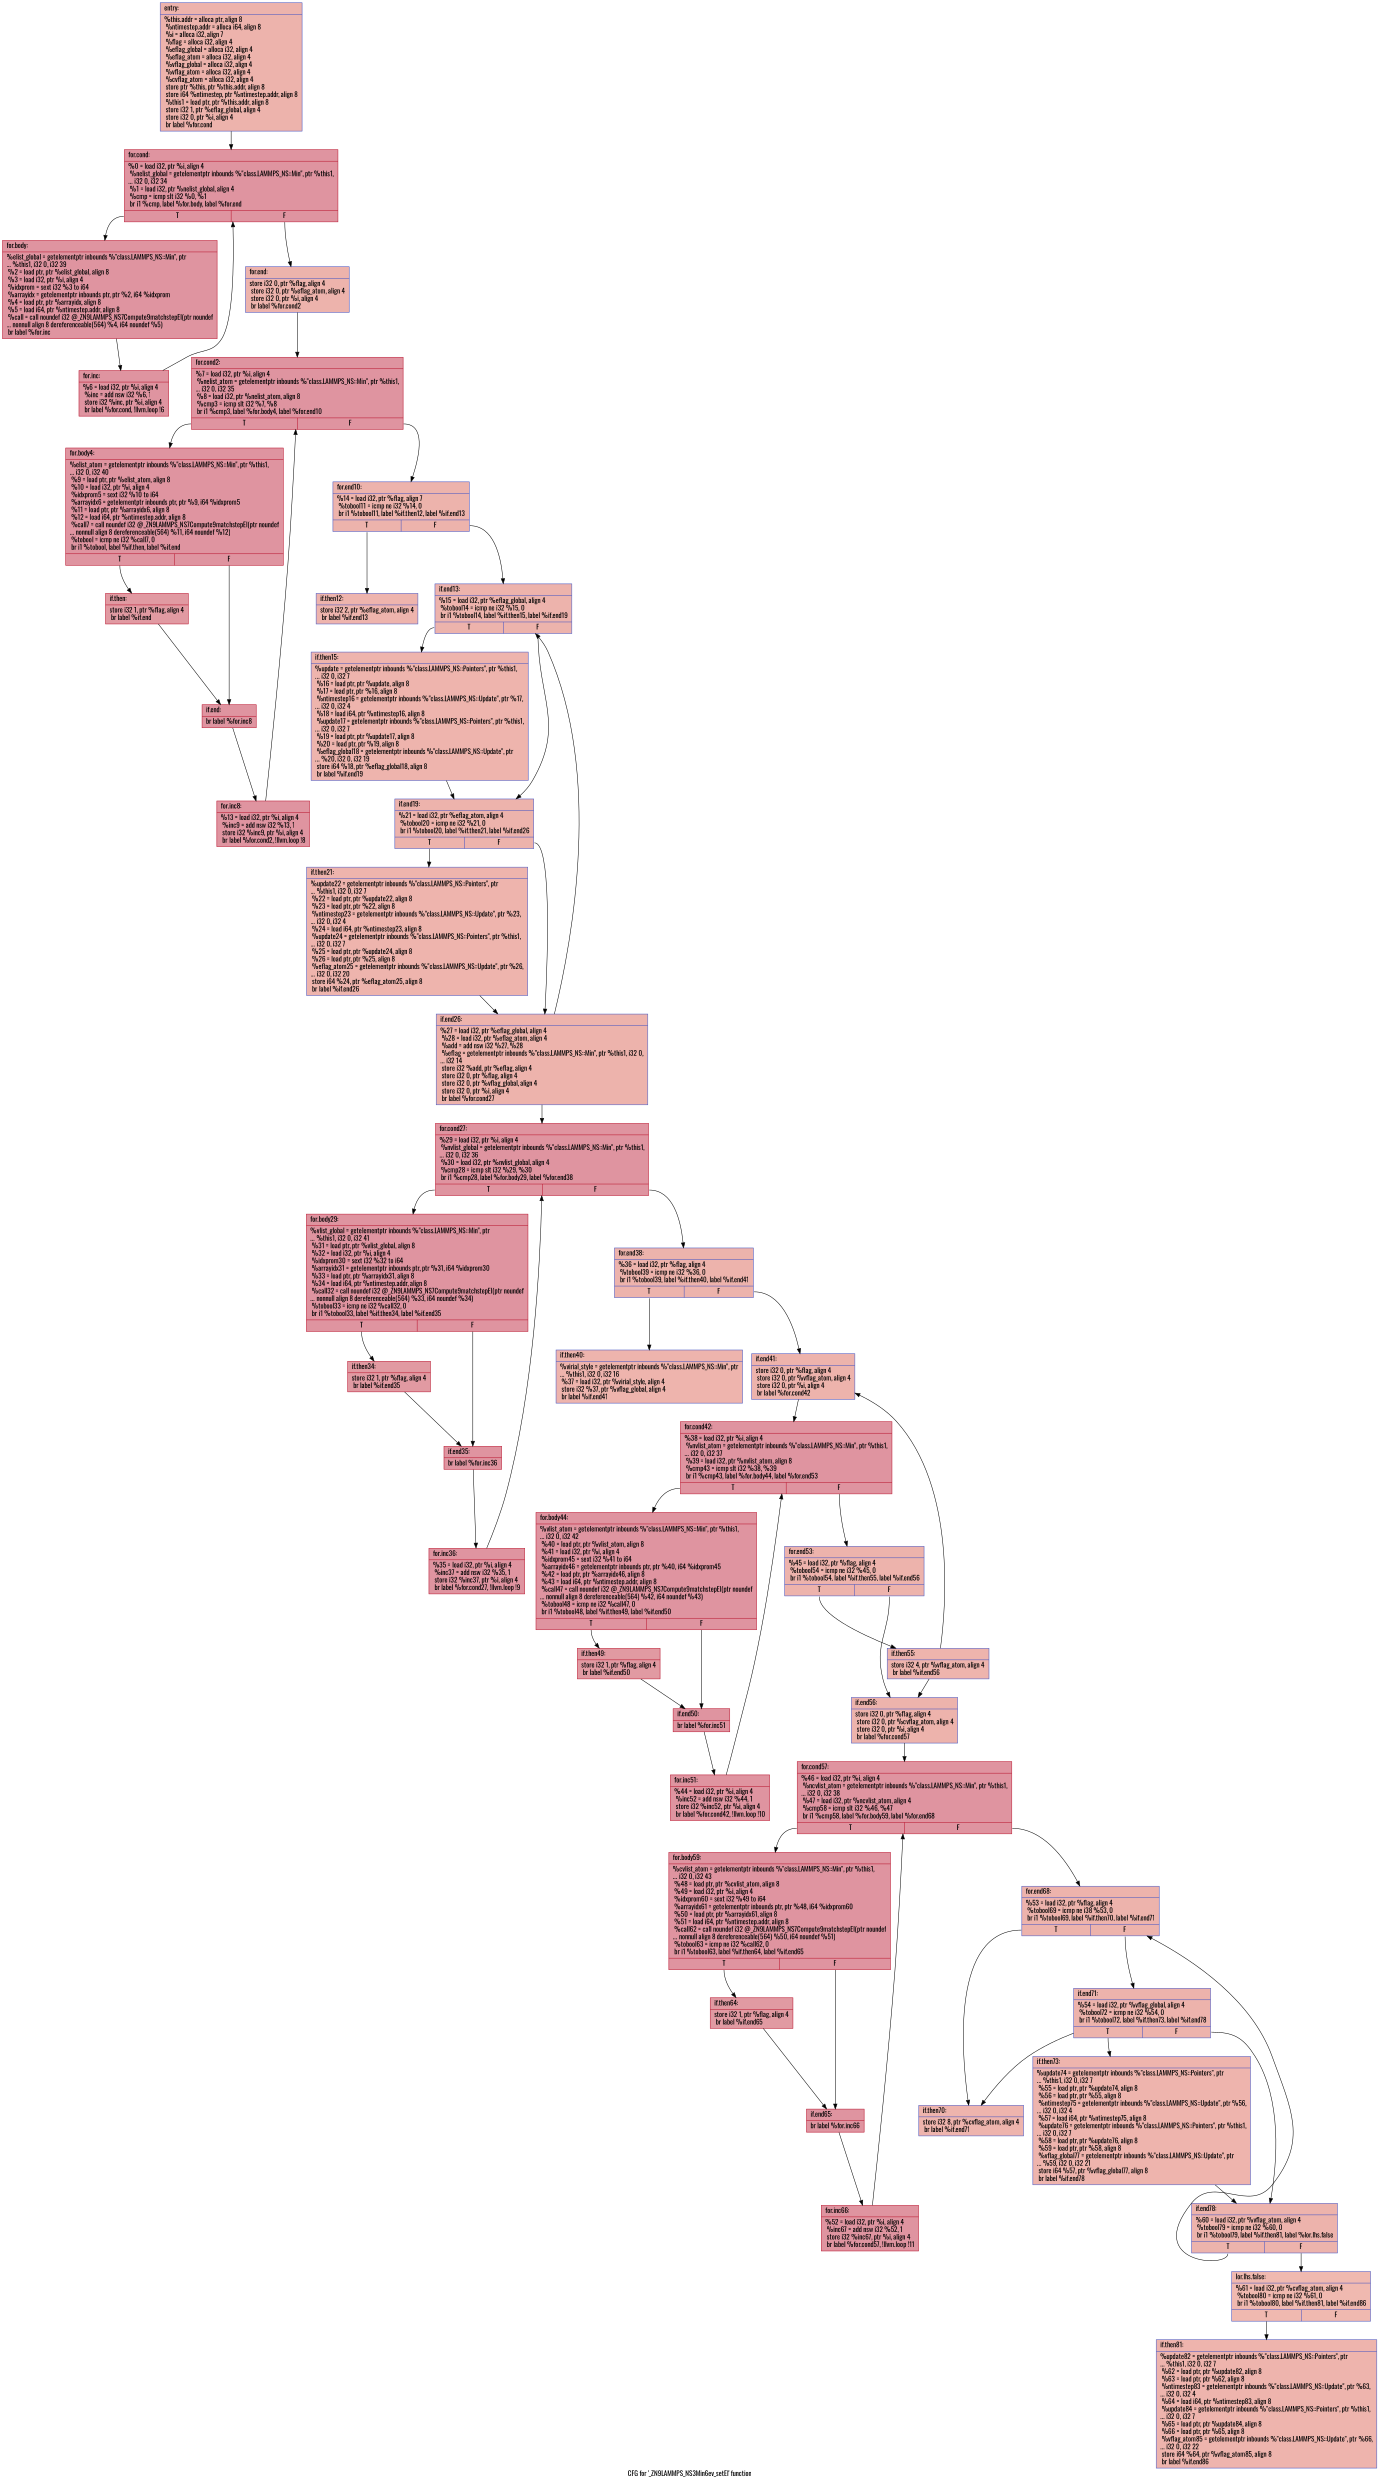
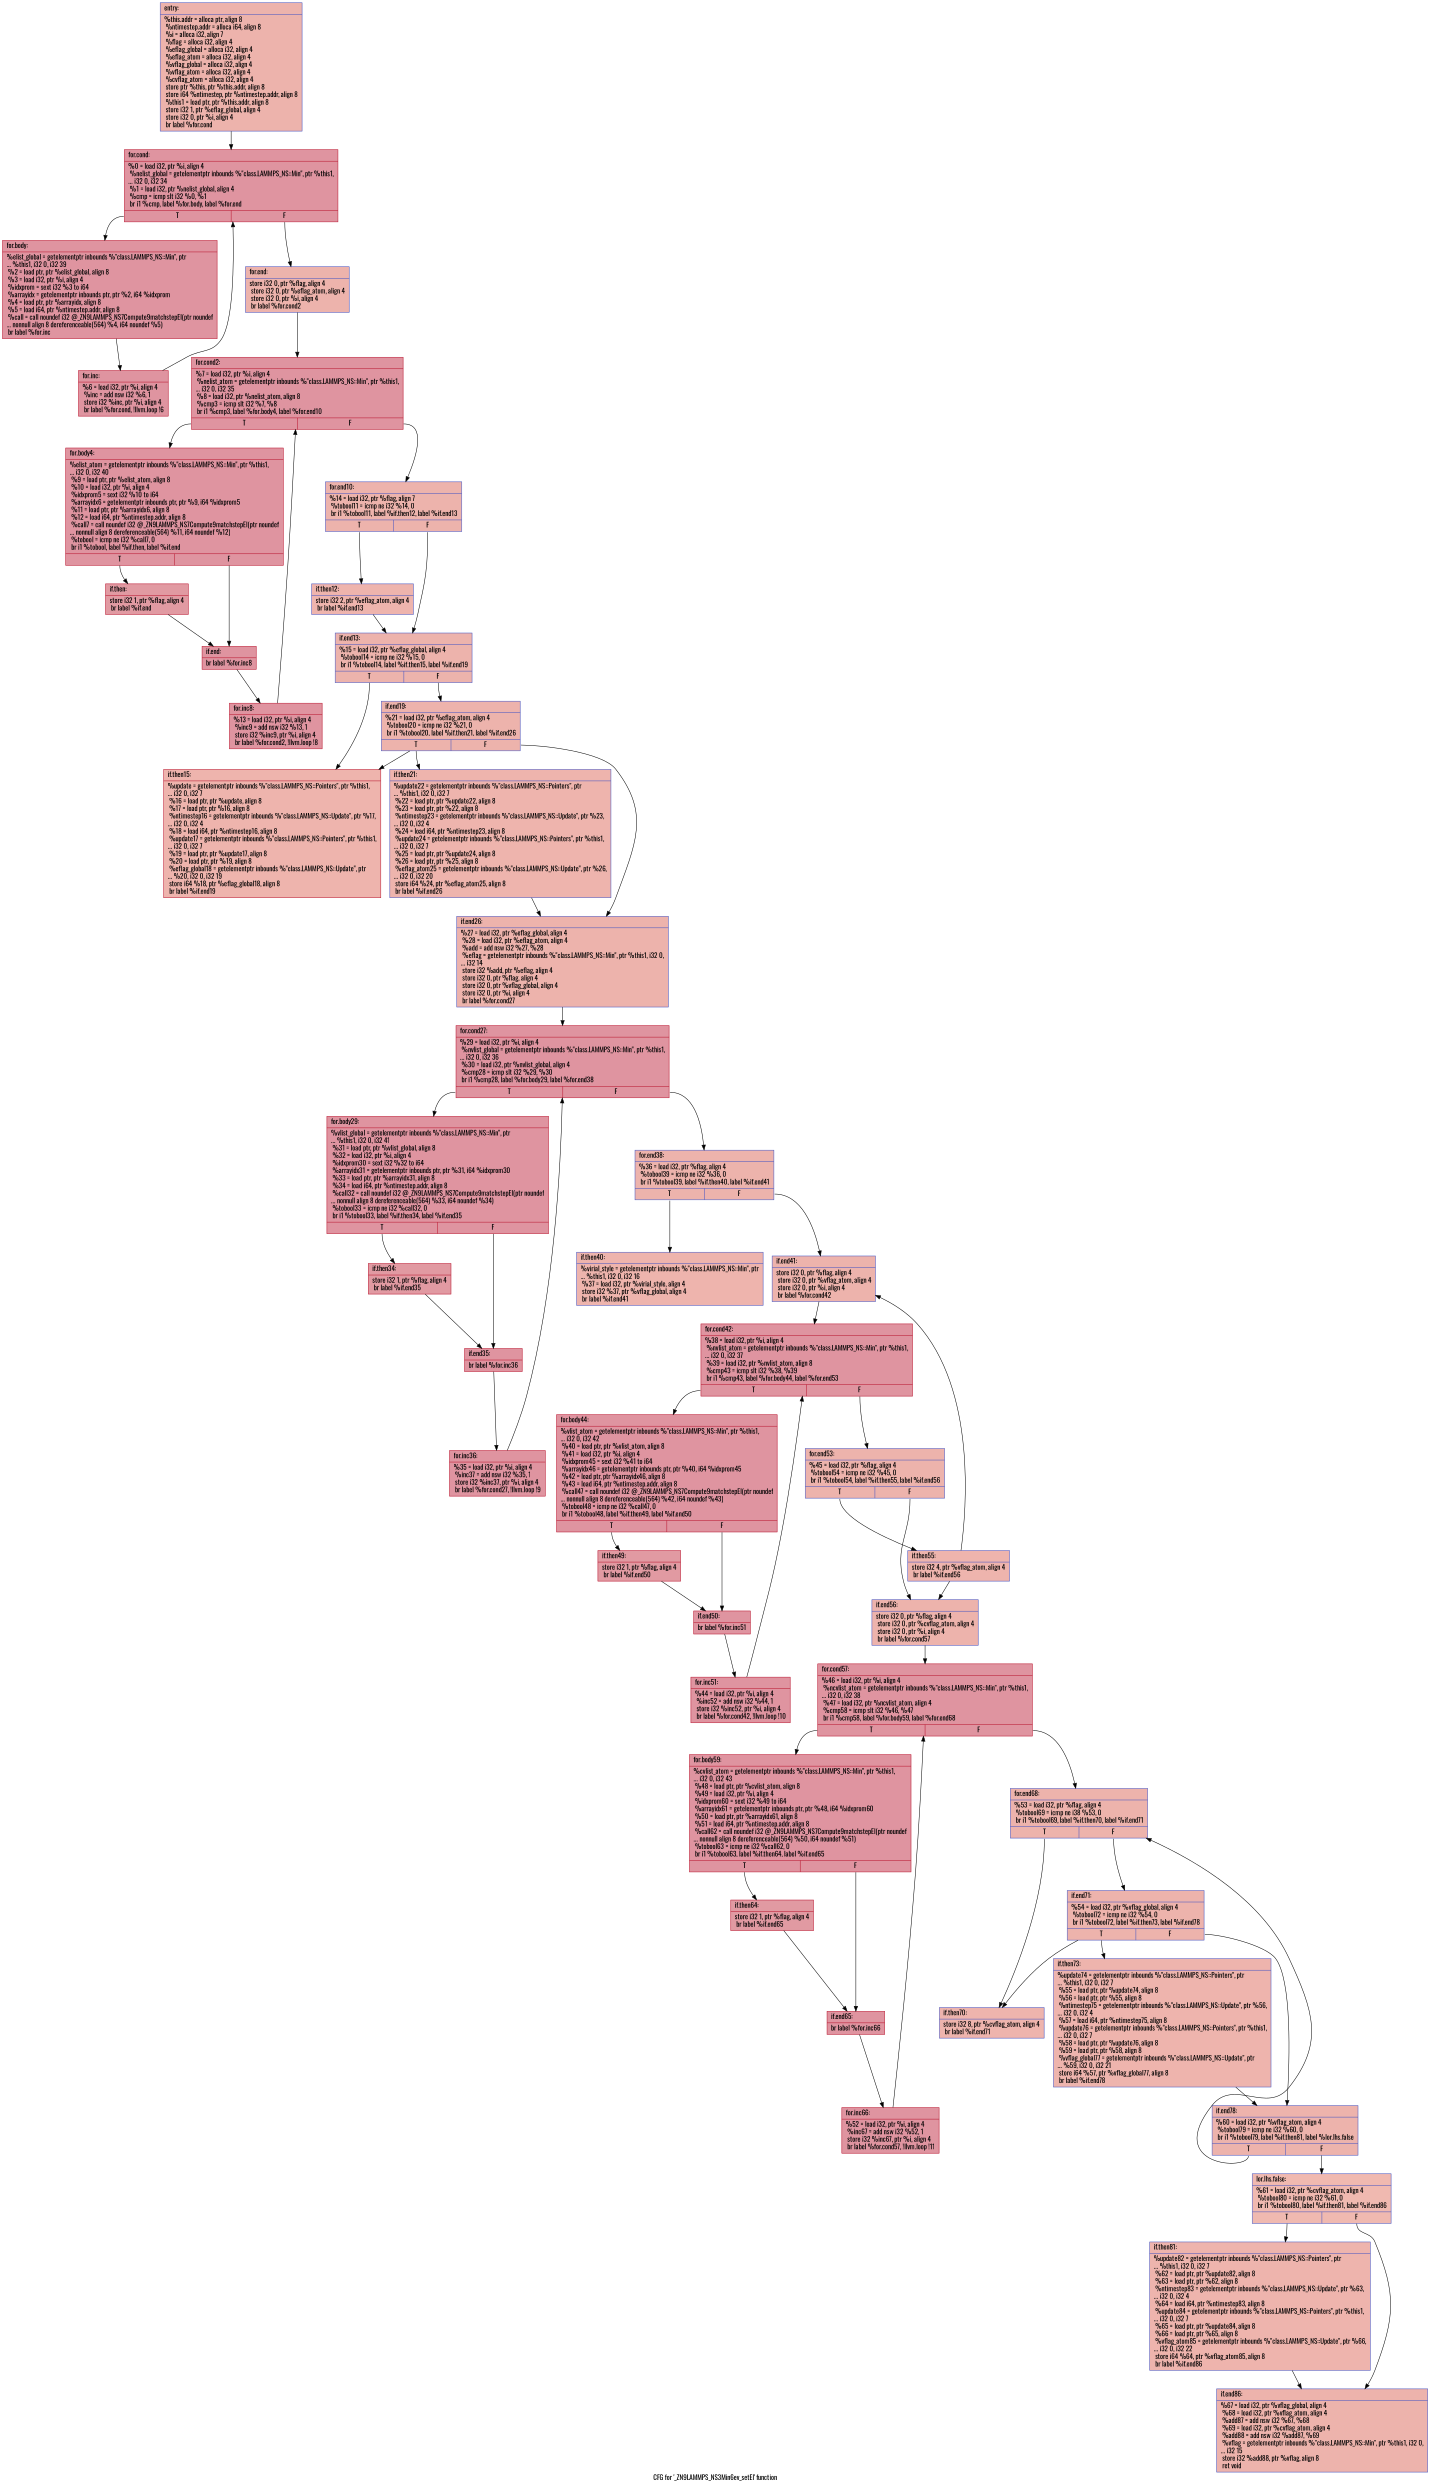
node "if.then15:": color #3d50c3ff -> #b70d28ff
edge "if.then15:" -> "if.end19:": reversed
edge "if.end26:" -> "if.end13:": now "if.then12:" -> "if.end13:"
node "if.end86:": added
